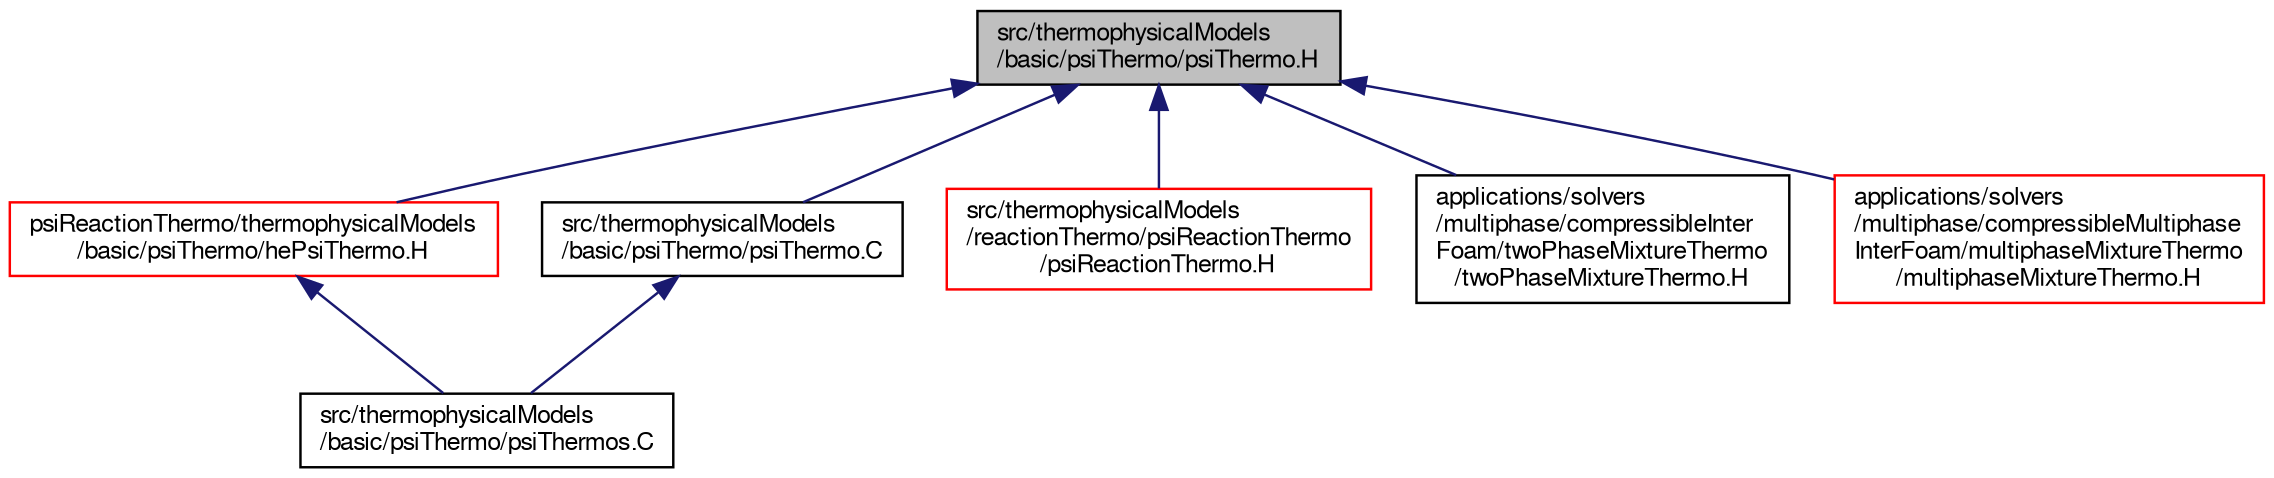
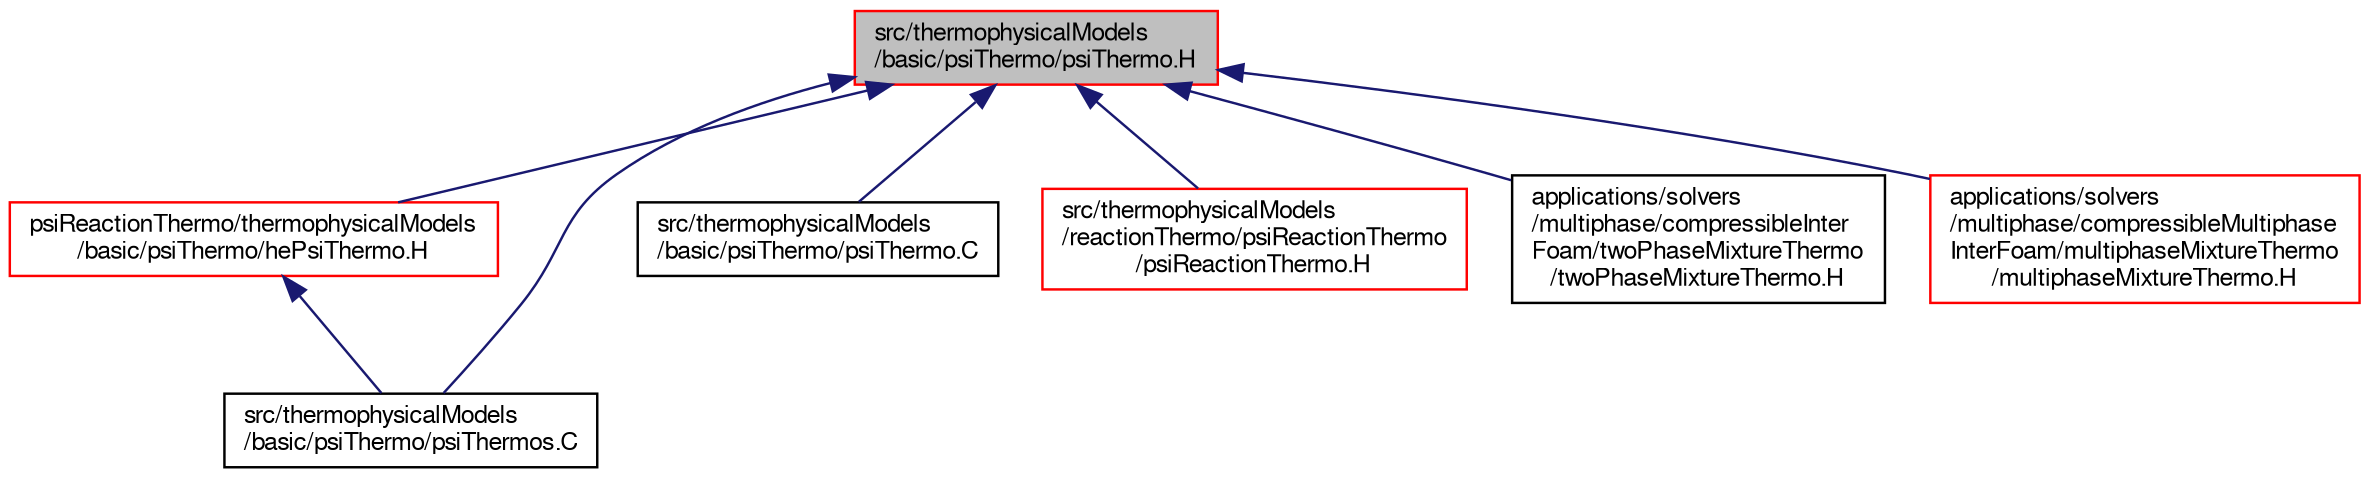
node "src/thermophysicalModels /basic/psiThermo/psiThermo.H": color black -> red
edge "src/thermophysicalModels /basic/psiThermo/psiThermos.C" -> "src/thermophysicalModels /basic/psiThermo/psiThermo.C": now "src/thermophysicalModels /basic/psiThermo/psiThermos.C" -> "src/thermophysicalModels /basic/psiThermo/psiThermo.H"
